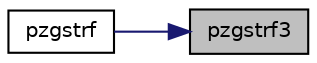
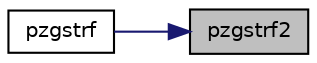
node "pzgstrf3": label "pzgstrf3" -> "pzgstrf2"
